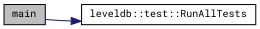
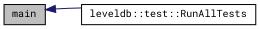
edge "main" -> "leveldb::test::RunAllTests": reversed
